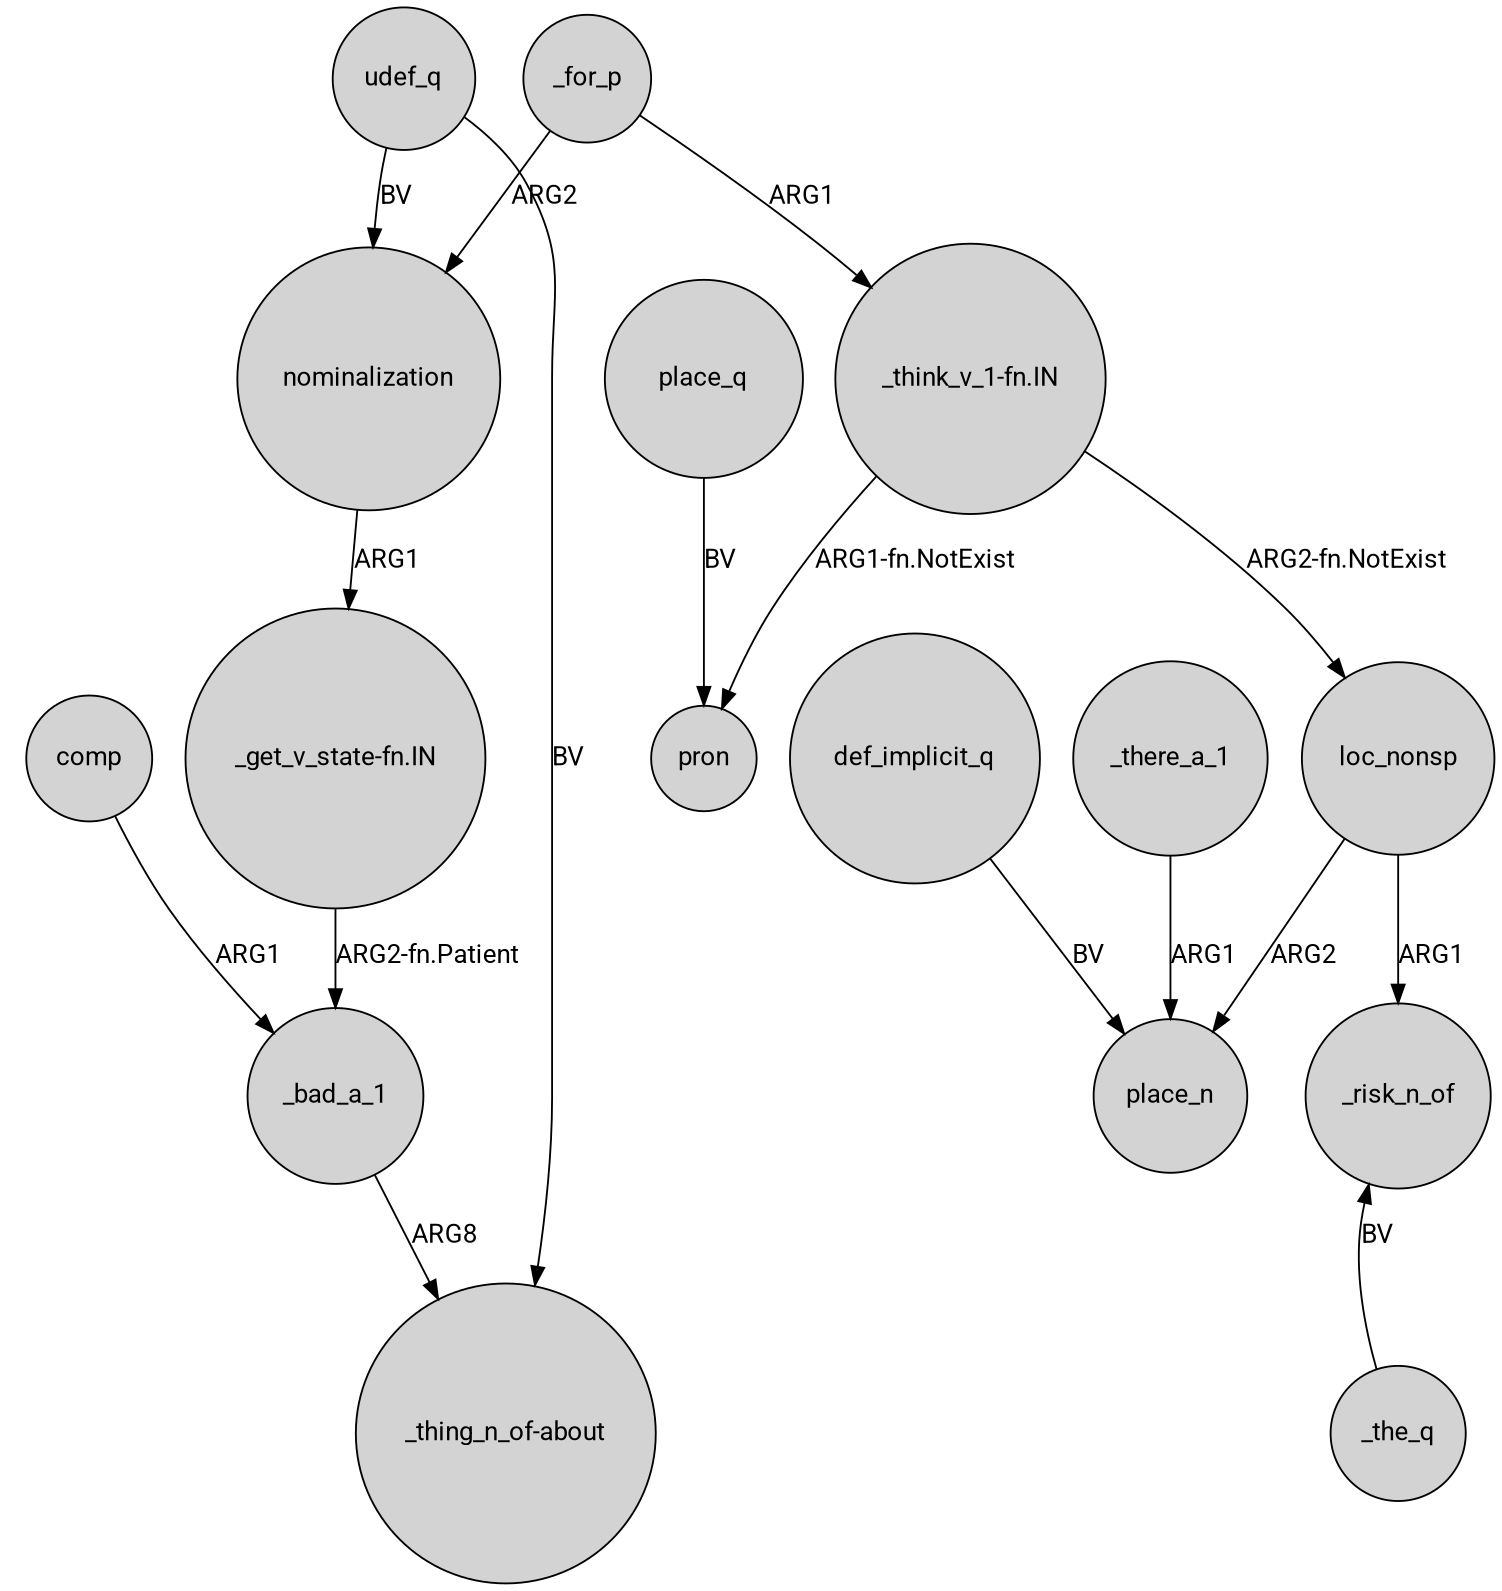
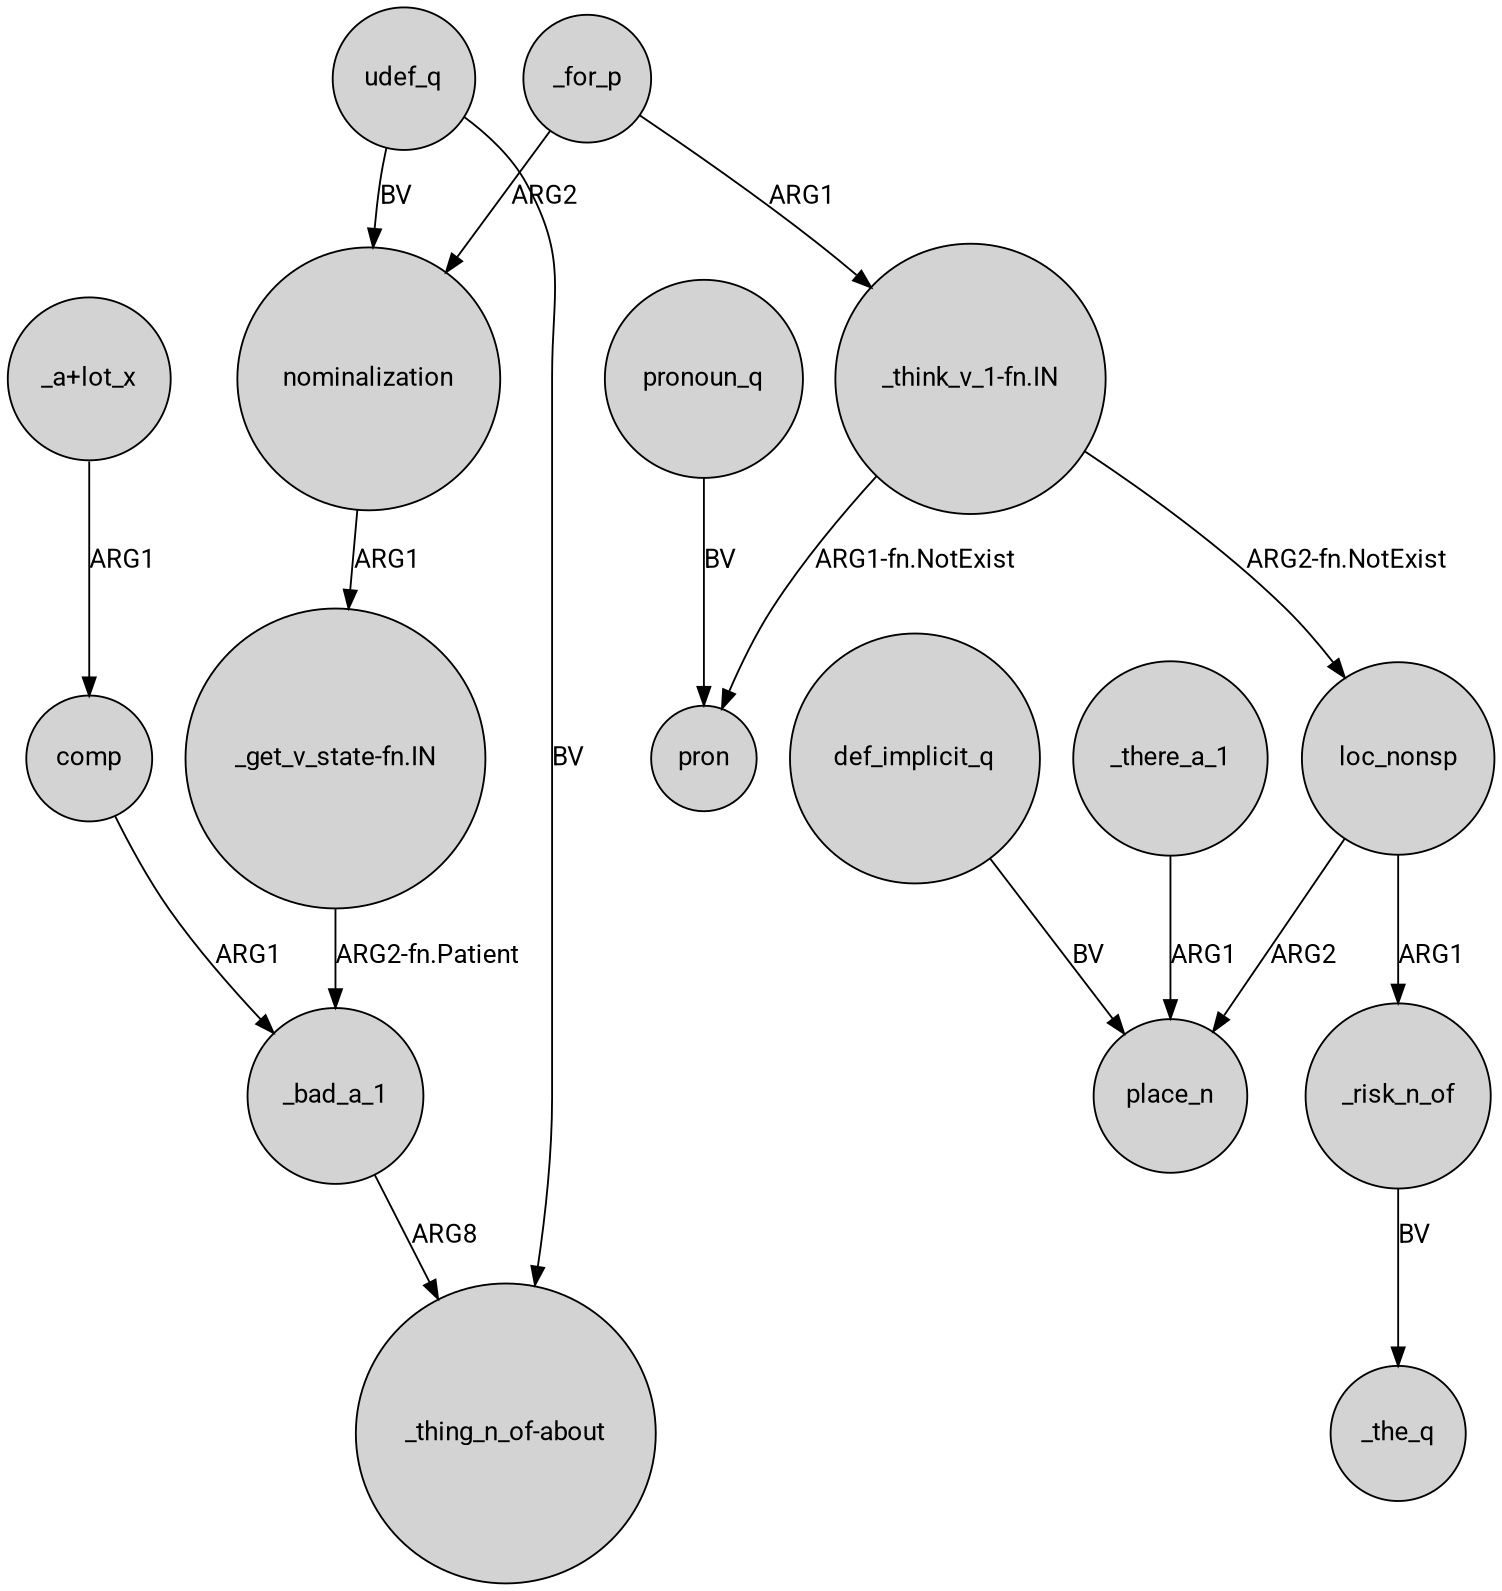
node "_a+lot_x": added
node "place_q": label "place_q" -> "pronoun_q"
edge "_the_q" -> "_risk_n_of": reversed
